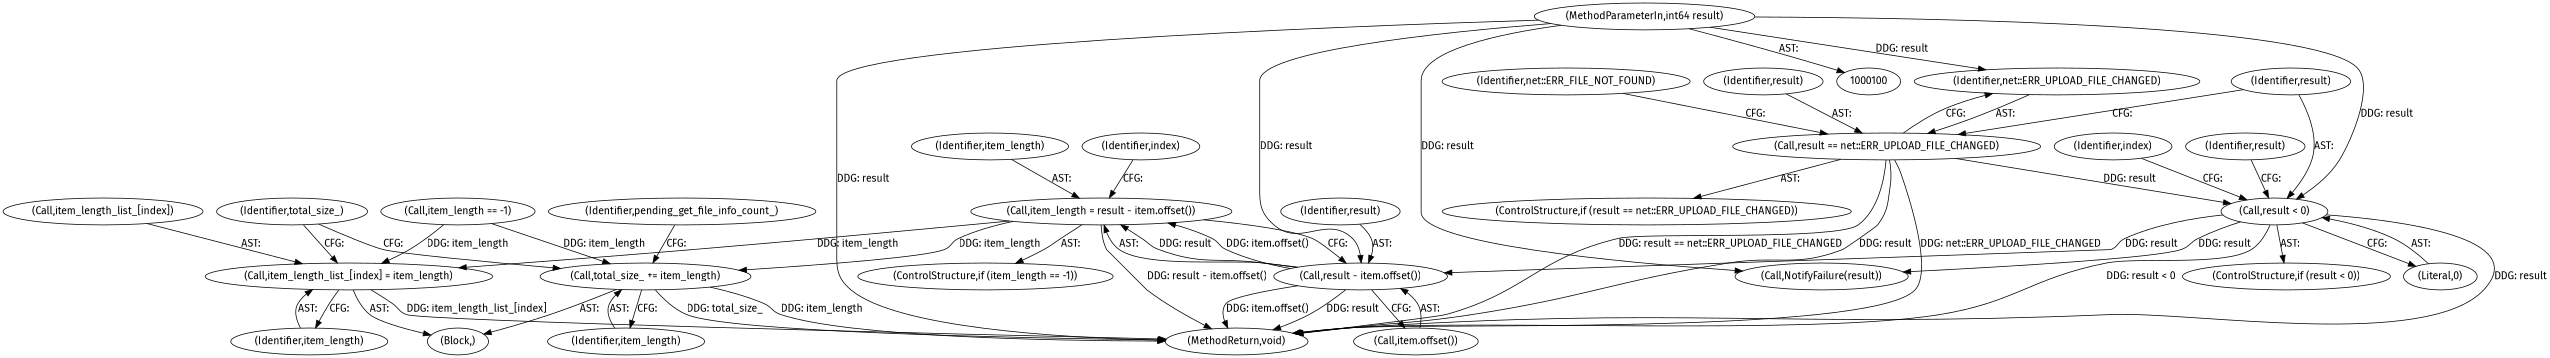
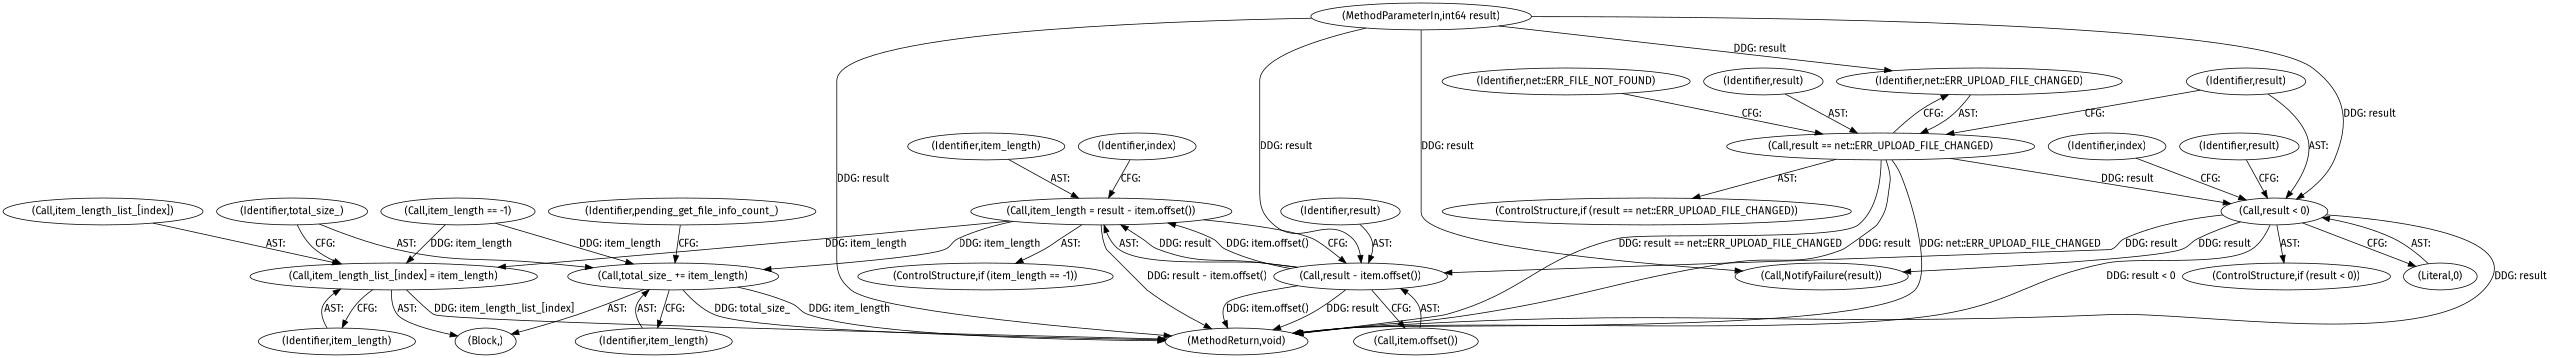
node "1000100": removed
edge "(Identifier,total_size_)" -> "(Call,total_size_ += item_length)": label "CFG: " -> "AST: "
